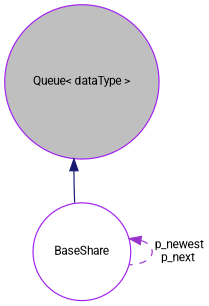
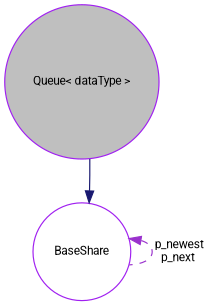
edge "BaseShare" -> "Queue< dataType >": reversed
